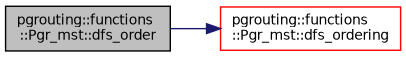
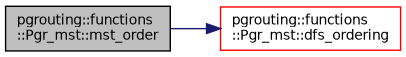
node "pgrouting::functions ::Pgr_mst::dfs_order": label "pgrouting::functions ::Pgr_mst::dfs_order" -> "pgrouting::functions ::Pgr_mst::mst_order"
